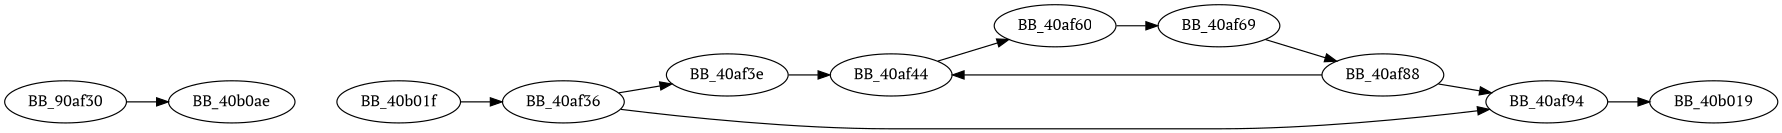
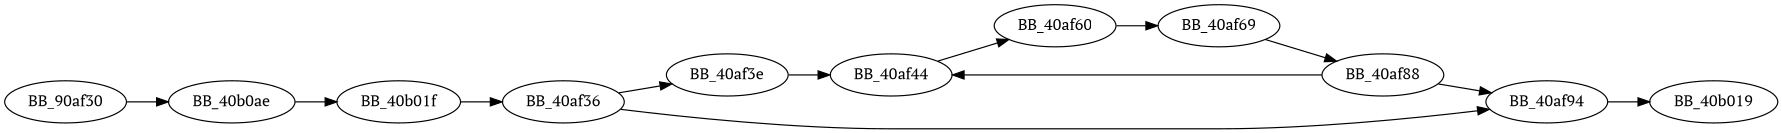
edge "BB_40b0ae" -> "BB_40b01f": added
